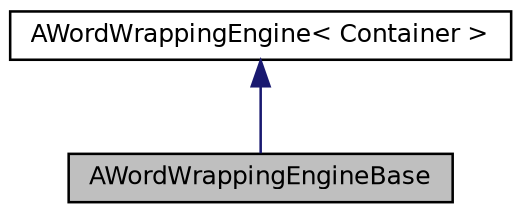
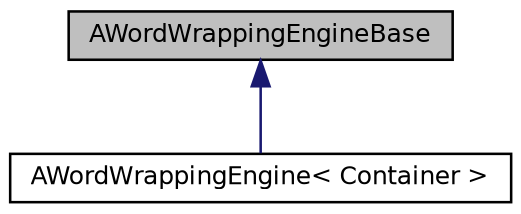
edge "AWordWrappingEngineBase" -> "AWordWrappingEngine< Container >": reversed
